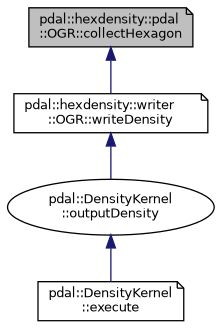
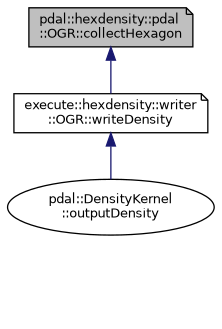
node "pdal::hexdensity::writer ::OGR::writeDensity": label "pdal::hexdensity::writer ::OGR::writeDensity" -> "execute::hexdensity::writer ::OGR::writeDensity"
node "pdal::DensityKernel ::execute": removed
